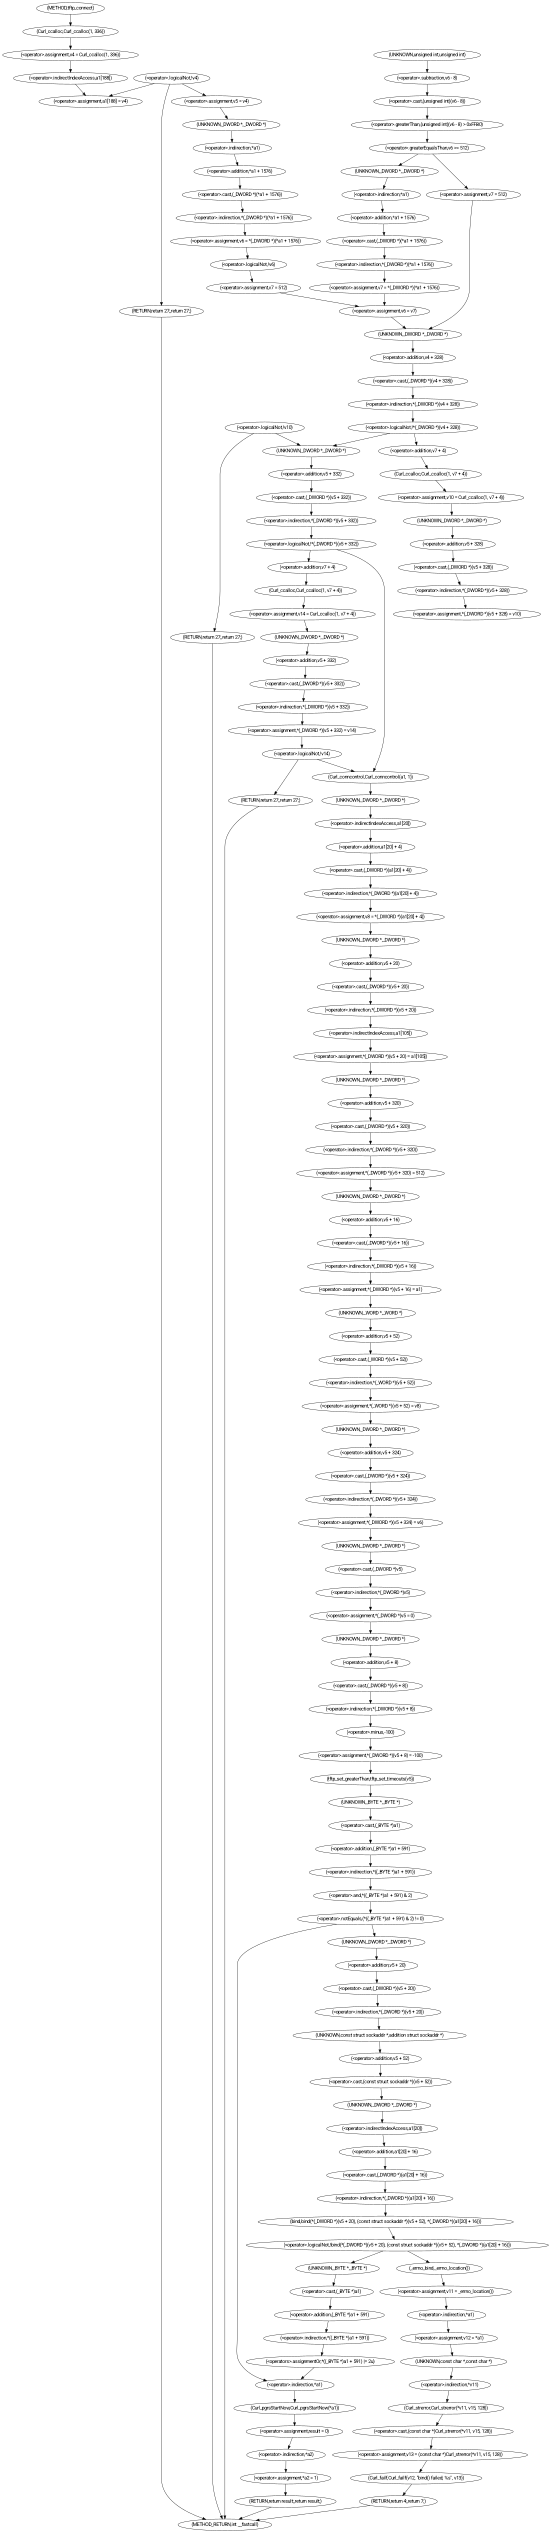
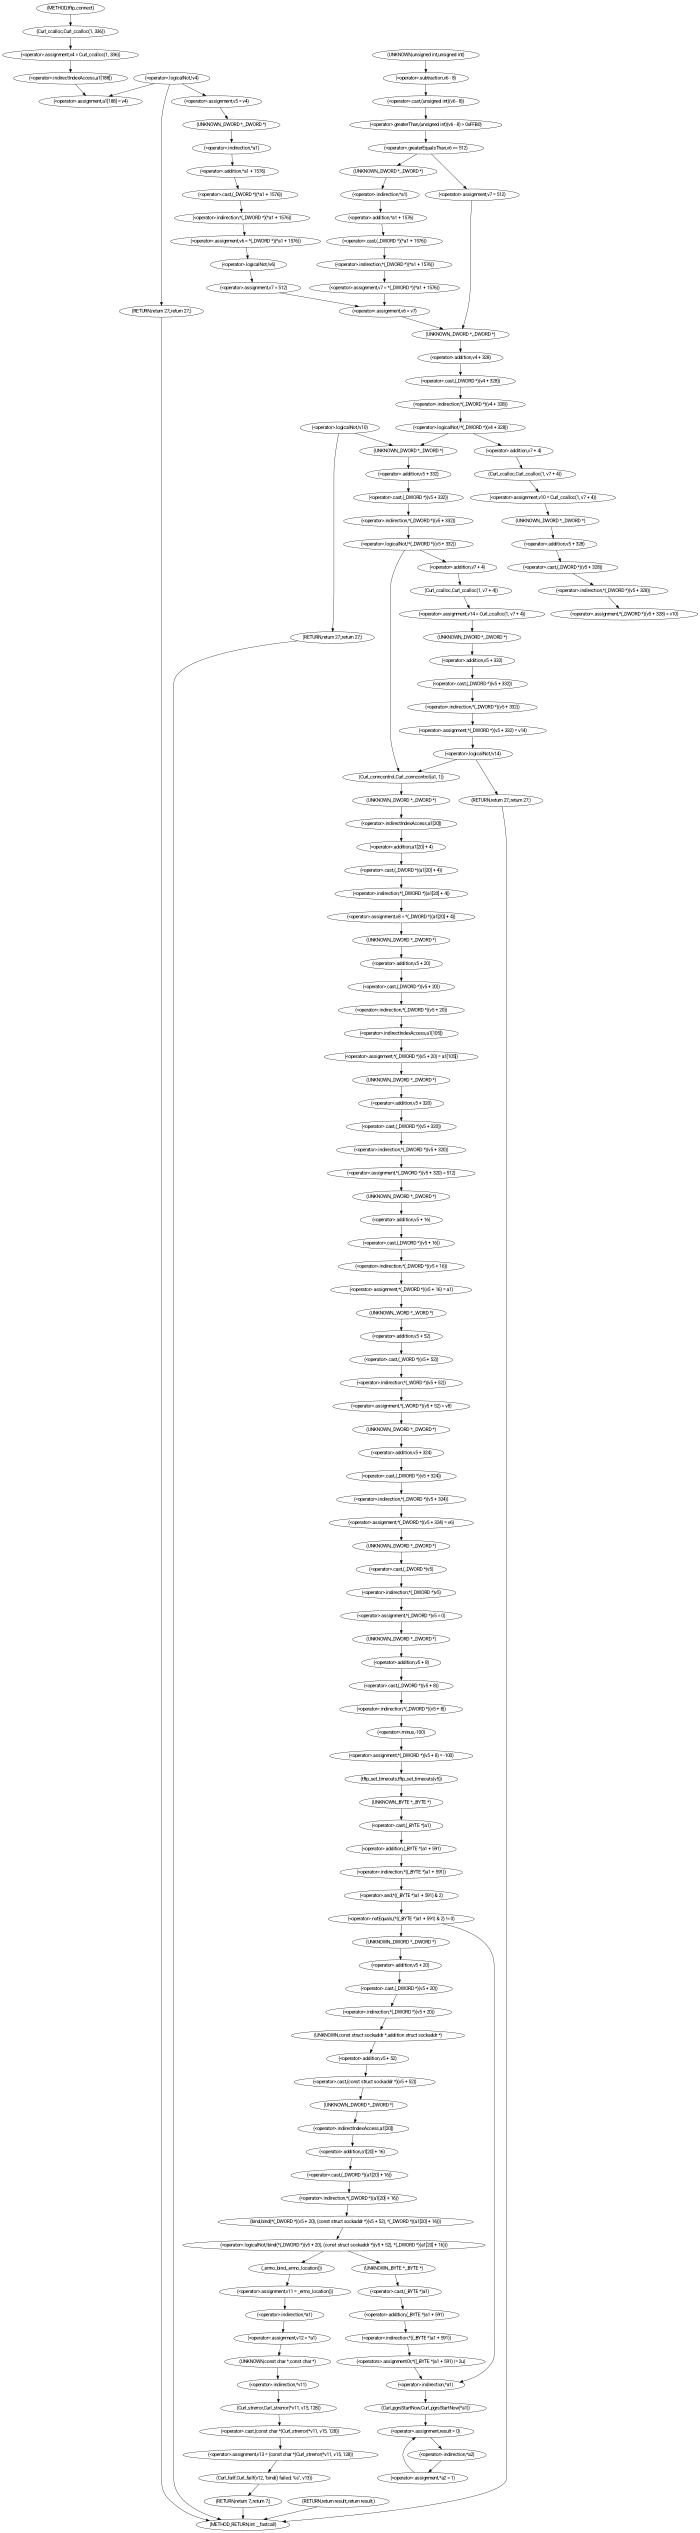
node "(tftp_set_greaterThan,tftp_set_timeouts(v5))": label "(tftp_set_greaterThan,tftp_set_timeouts(v5))" -> "(tftp_set_timeouts,tftp_set_timeouts(v5))"
edge "(<operator>.assignment,*a2 = 1)" -> "(RETURN,return result;,return result;)": now "(<operator>.assignment,*a2 = 1)" -> "(<operator>.assignment,result = 0)"
node "(RETURN,return 4;,return 7;)": label "(RETURN,return 4;,return 7;)" -> "(RETURN,return 7;,return 7;)"
